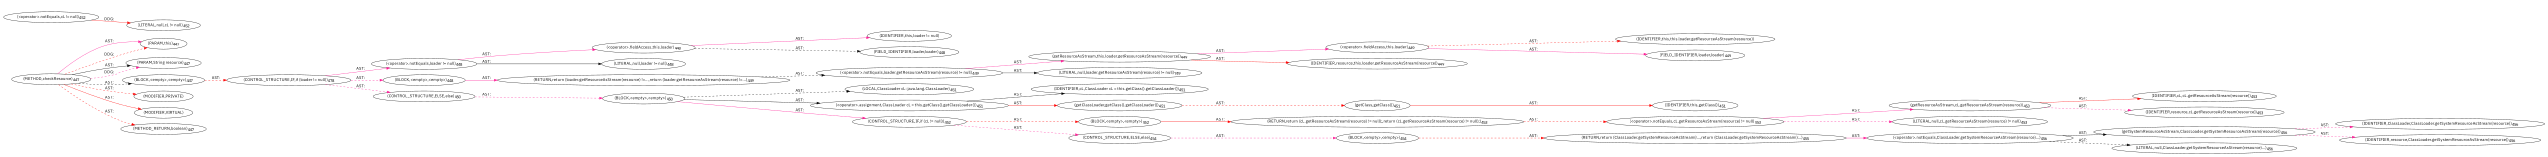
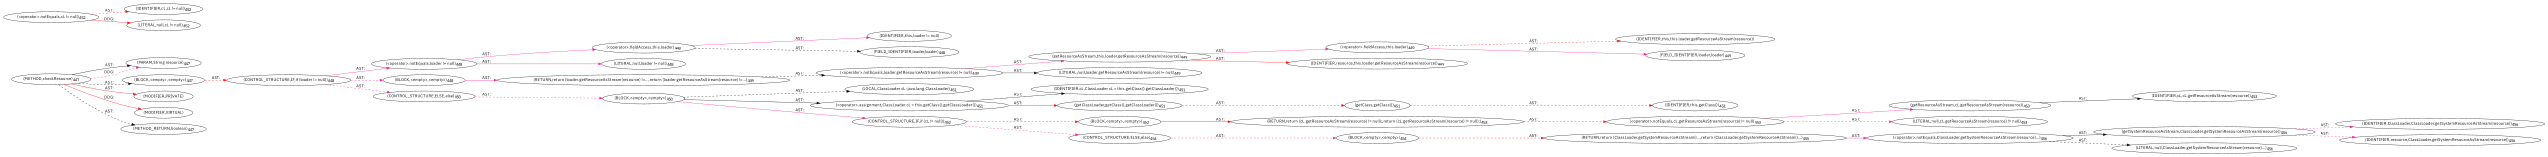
node "(IDENTIFIER,cL,cL != null)": added
node "(PARAM,this)": removed
edge "(<operator>.notEquals,loader != null)" -> "(LITERAL,null,loader != null)": color black -> deeppink
node "(LITERAL,null,loader.getResourceAsStream(resource) != null)": text "749" -> "449"
node "(CONTROL_STRUCTURE,IF,if (loader != null))": text "478" -> "448"
edge "(METHOD,checkResource)" -> "(MODIFIER,PRIVATE)": style dashed -> solid
edge "(METHOD,checkResource)" -> "(MODIFIER,VIRTUAL)": label "AST: " -> "DDG: "
edge "(getResourceAsStream,cL.getResourceAsStream(resource))" -> "(IDENTIFIER,cL,cL.getResourceAsStream(resource))": color red -> black
edge "(getClass,getClass())" -> "(IDENTIFIER,this,getClass())": style solid -> dashed
edge "(METHOD,checkResource)" -> "(METHOD_RETURN,boolean)": color red -> black
node "(IDENTIFIER,resource,cL.getResourceAsStream(resource))": removed
